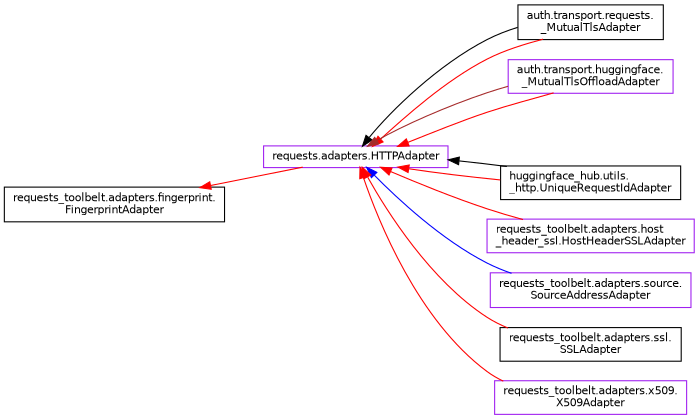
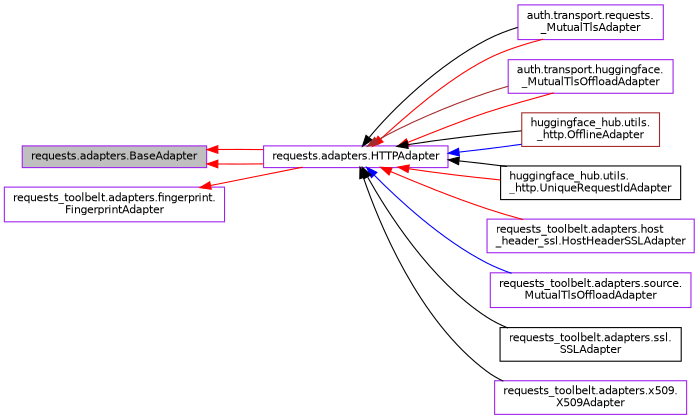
node "auth.transport.requests. _MutualTlsAdapter": color black -> purple
node "huggingface_hub.utils. _http.OfflineAdapter": added
node "requests.adapters.BaseAdapter": added
node "requests_toolbelt.adapters.fingerprint. FingerprintAdapter": color black -> purple
edge "requests_toolbelt.adapters.ssl. SSLAdapter" -> "requests.adapters.HTTPAdapter": color red -> black
node "requests_toolbelt.adapters.source. SourceAddressAdapter": label "requests_toolbelt.adapters.source. SourceAddressAdapter" -> "requests_toolbelt.adapters.source. MutualTlsOffloadAdapter"
edge "requests_toolbelt.adapters.x509. X509Adapter" -> "requests.adapters.HTTPAdapter": color red -> black
